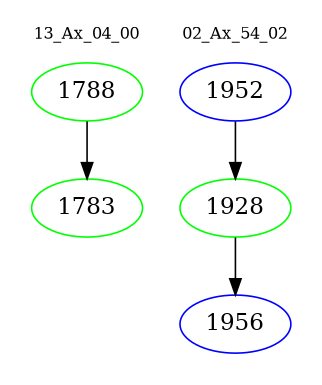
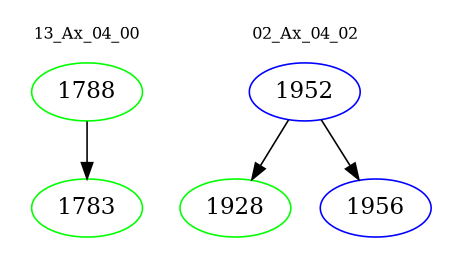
cluster "02_Ax_54_02": label "02_Ax_54_02" -> "02_Ax_04_02"
edge "1928" -> "1956": now "1952" -> "1956"
